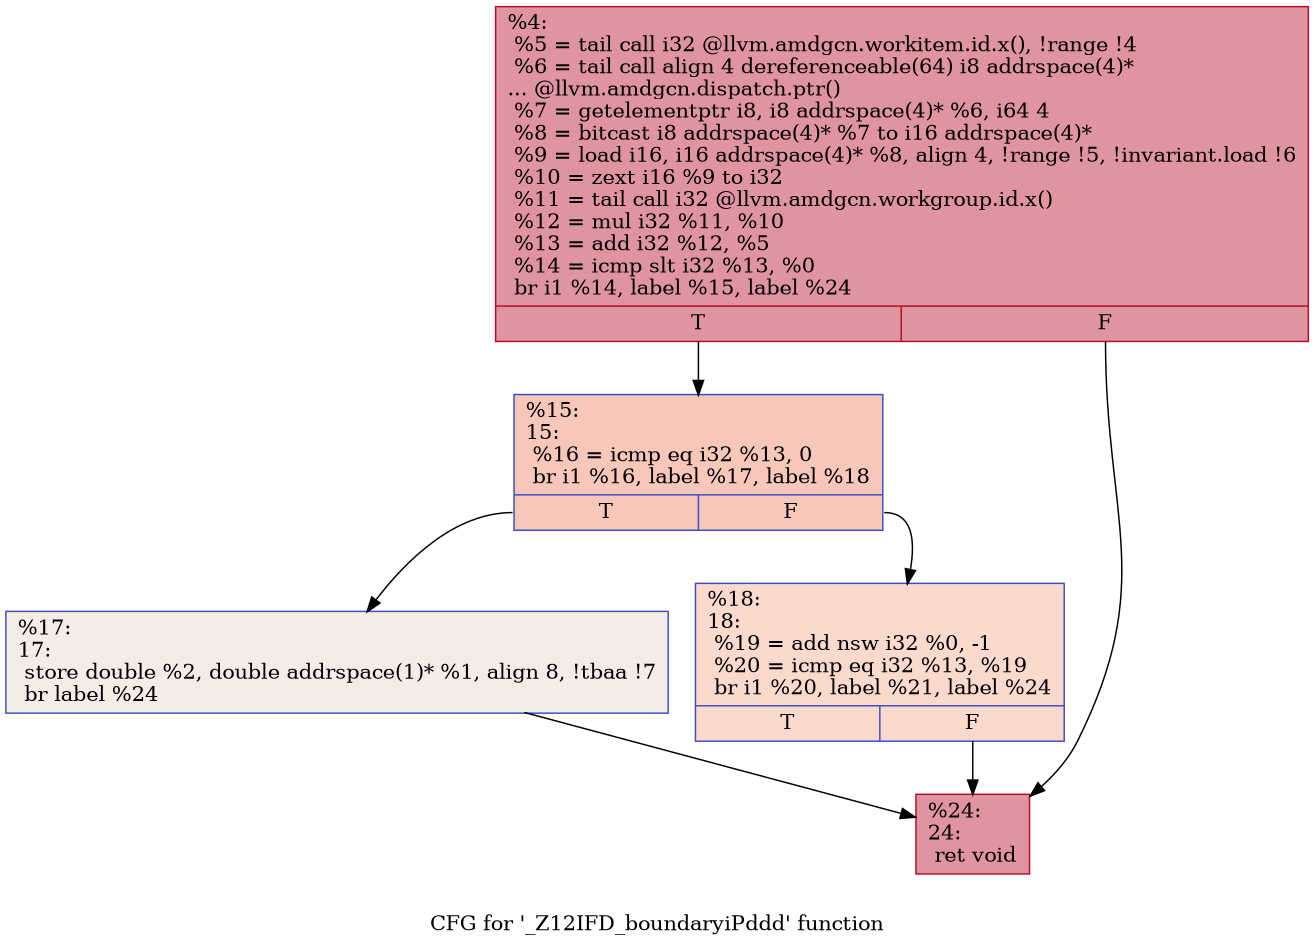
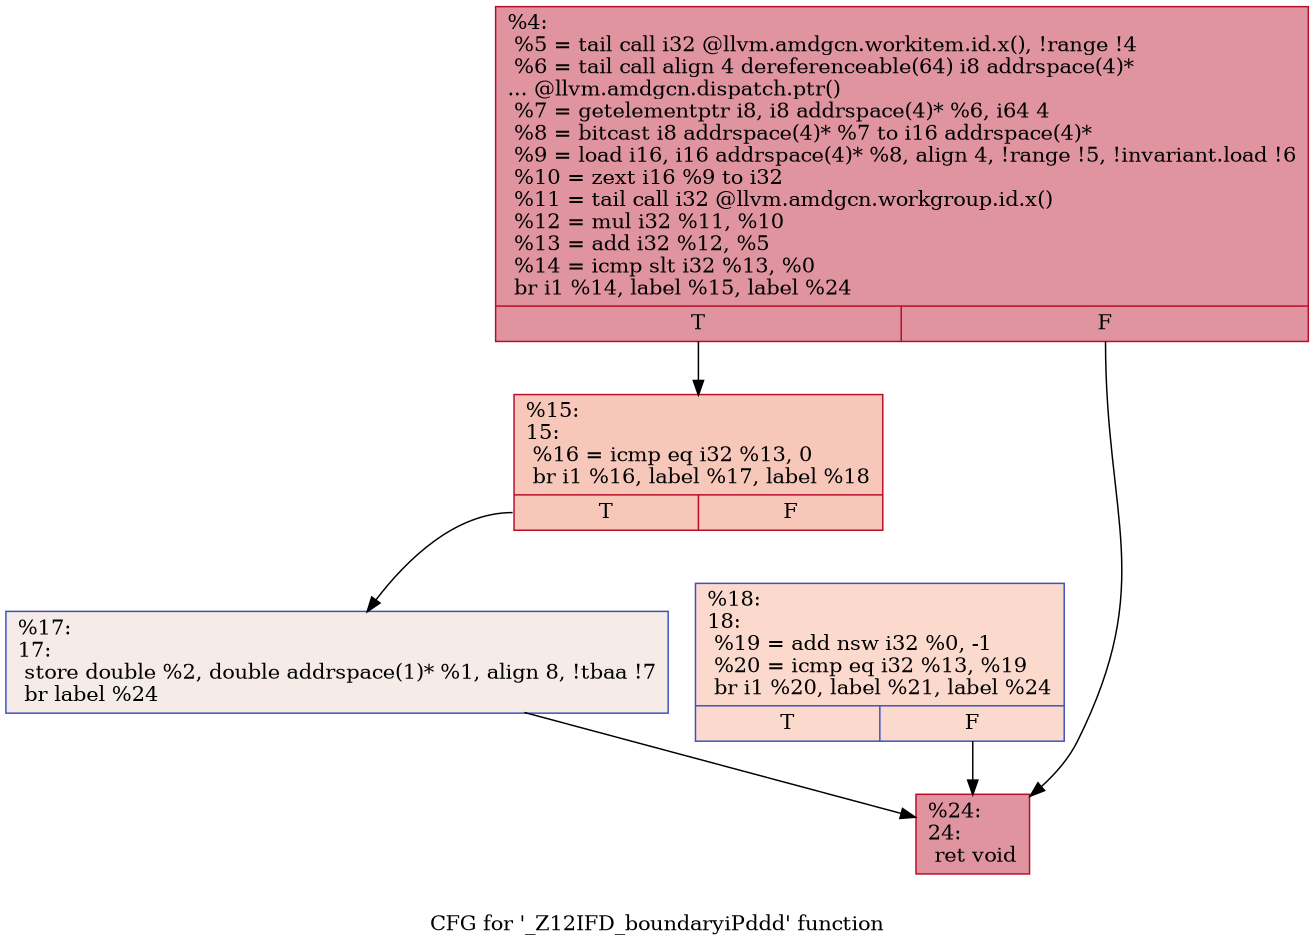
node "%15:": color #3d50c3ff -> #b70d28ff
edge "%15:" -> "%18:": removed
